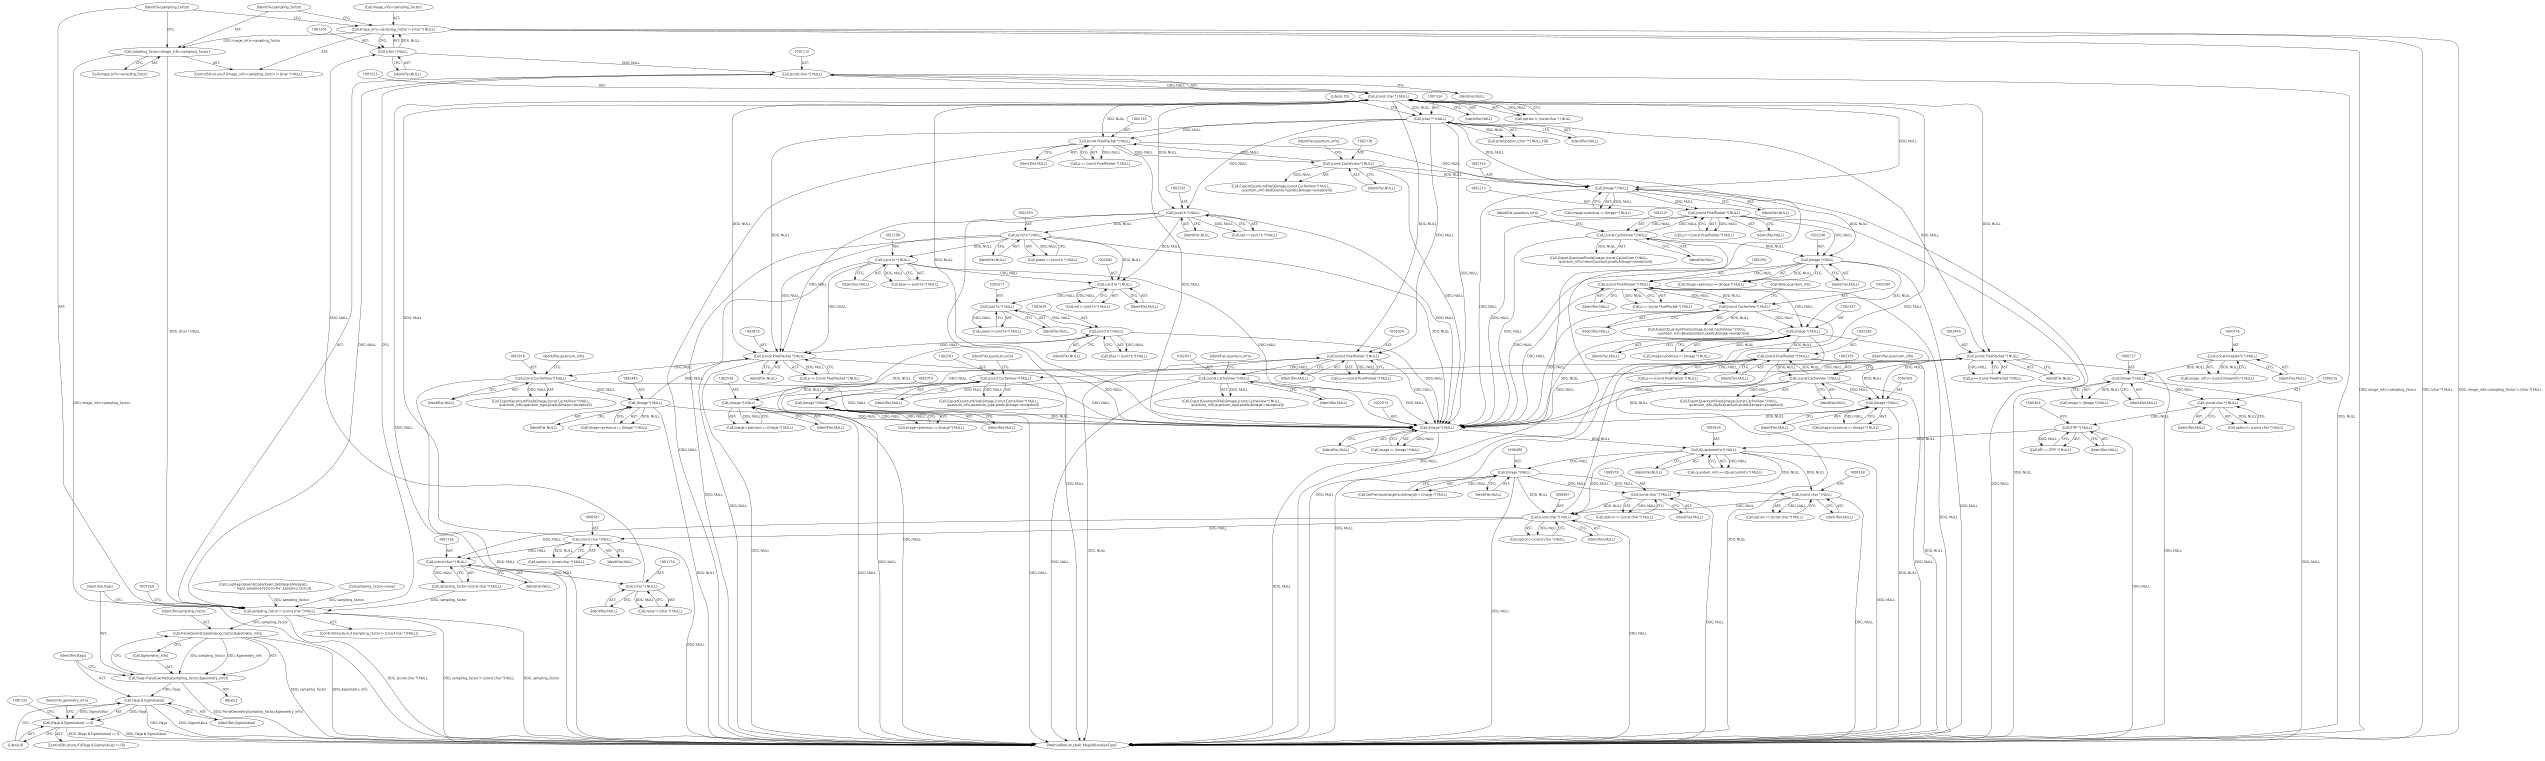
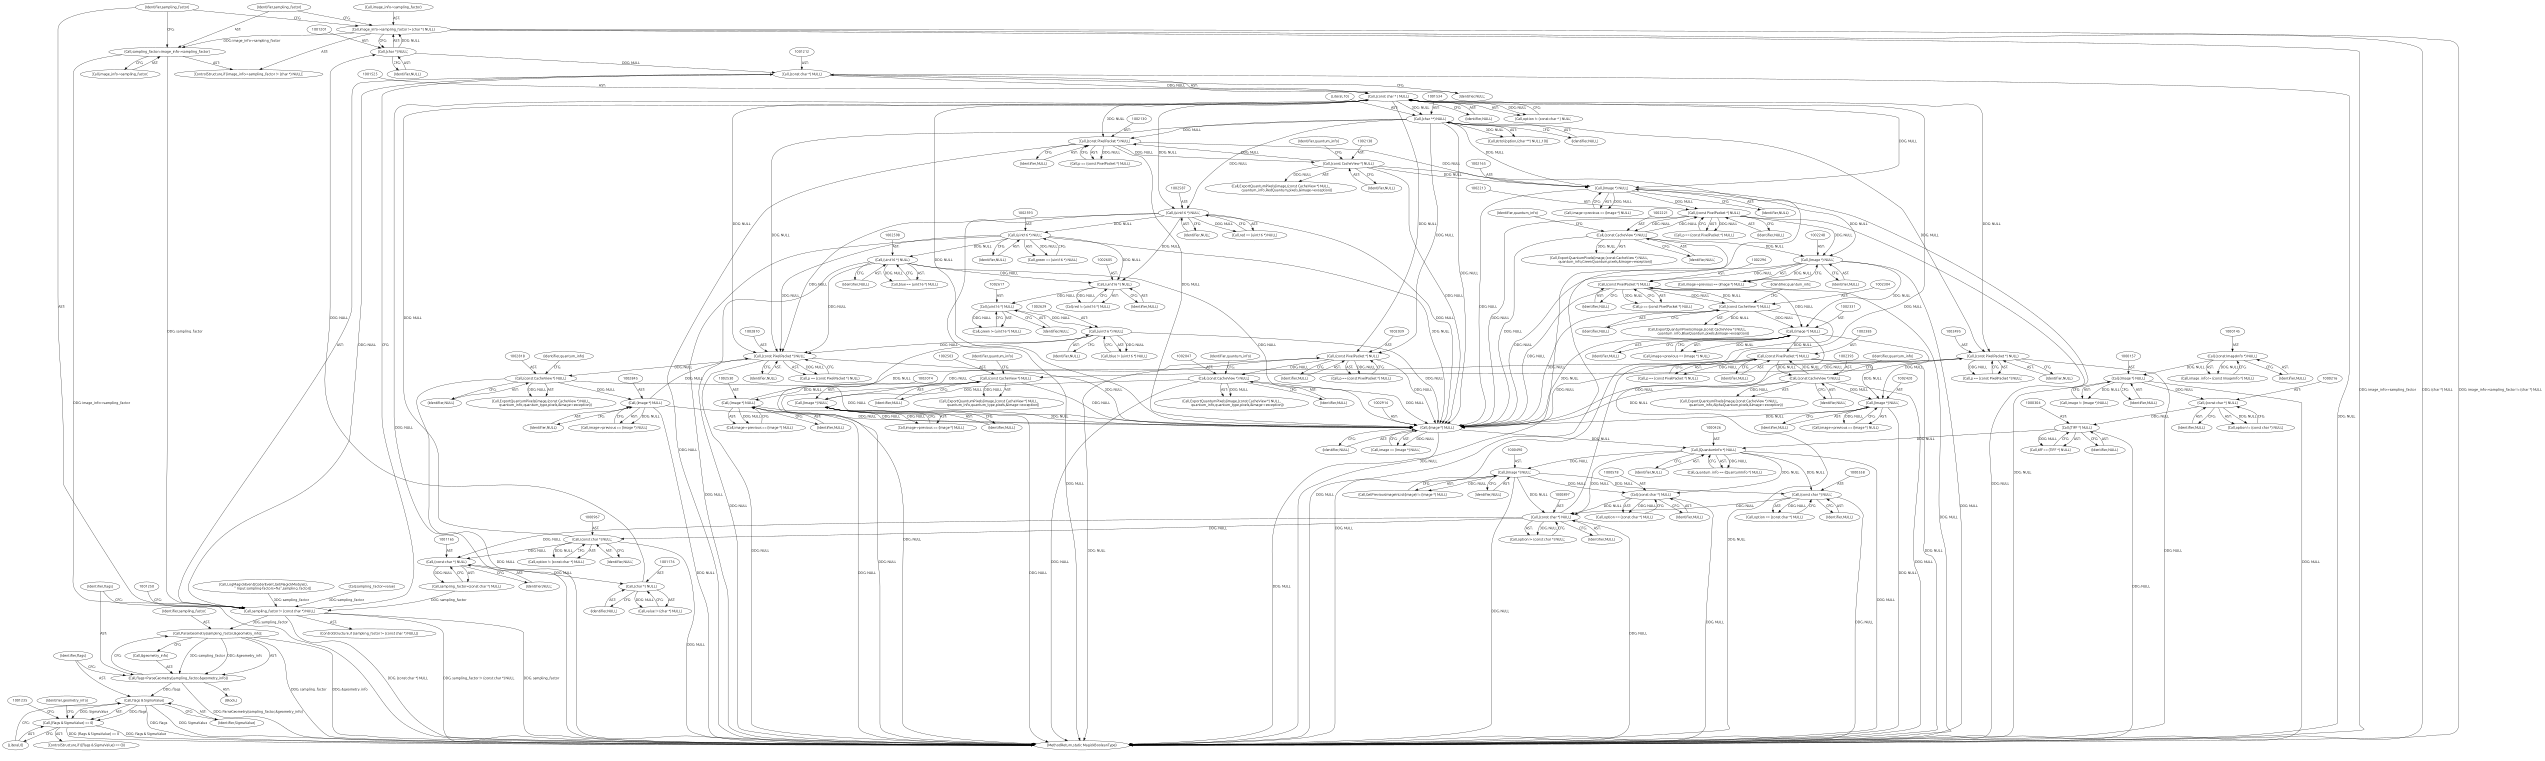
edge "(Literal,10)" -> "(Call,(char **) NULL)": label "CFG: " -> "AST: "
edge "(Call,sampling_factor=image_info->sampling_factor)" -> "(Call,sampling_factor != (const char *) NULL)": label "DDG: (char *) NULL" -> "DDG: sampling_factor"
